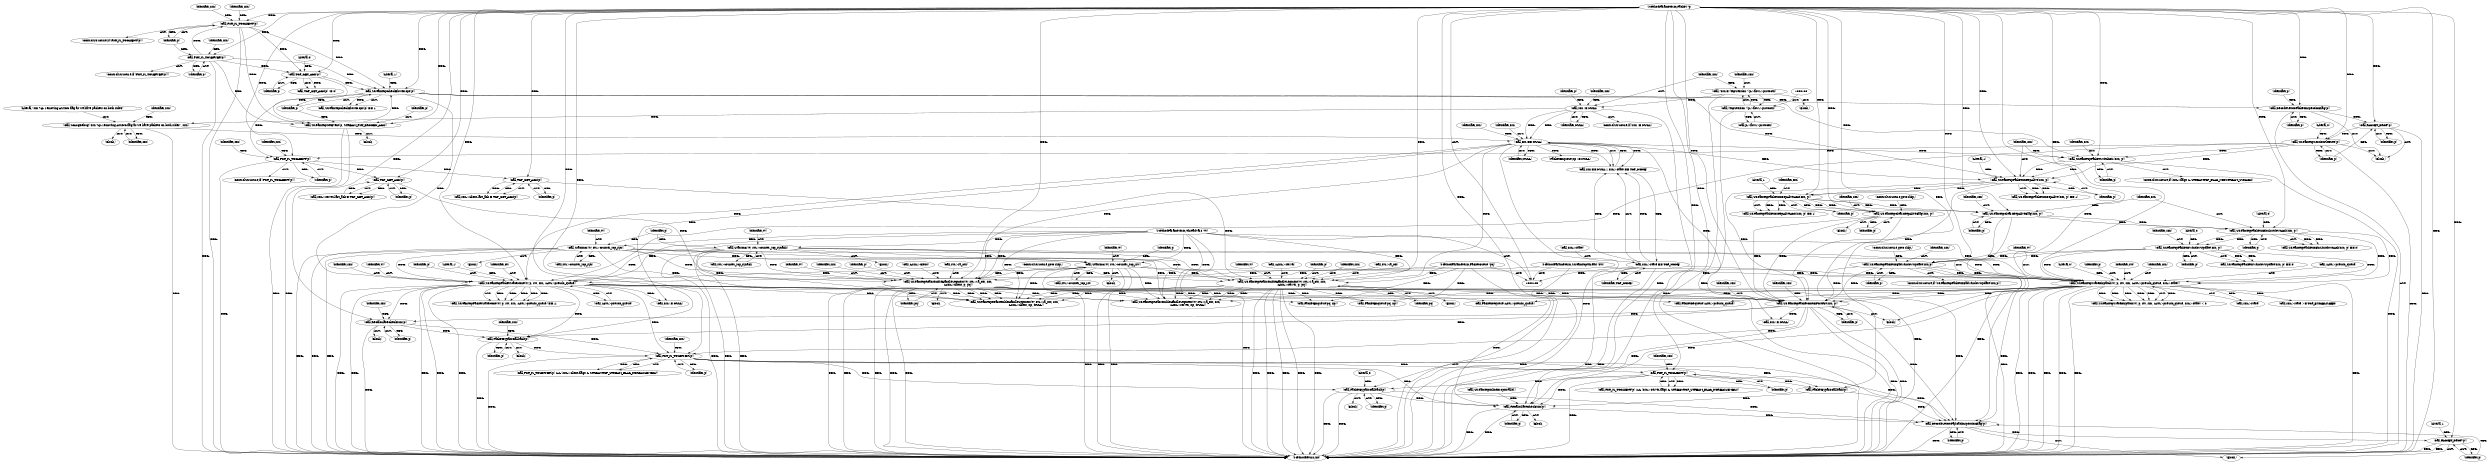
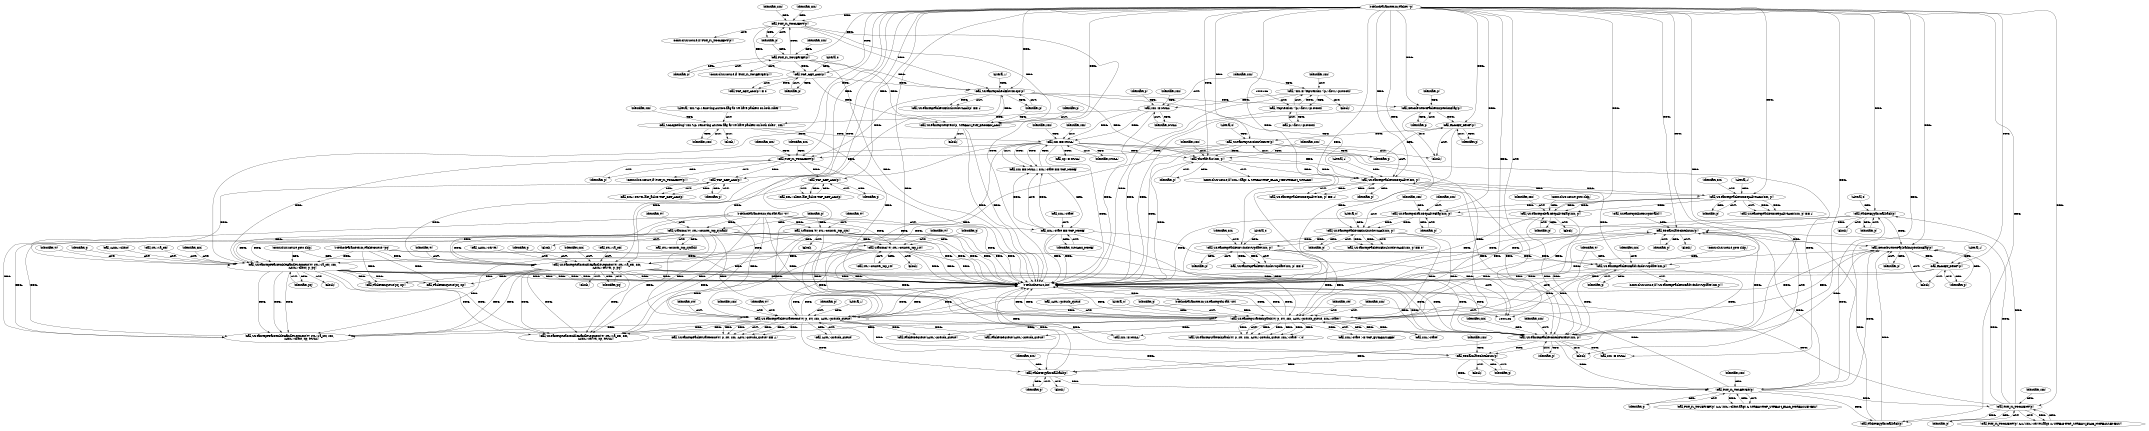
node "(Call,StreamTcpCheckFlowDrops(p) == 1)": label "(Call,StreamTcpCheckFlowDrops(p) == 1)" -> "(Call,StreamTcpPacketIsFinShutdownAck(p) == 1)"
node "(ControlStructure,if (ssn != NULL))": removed
edge "(Call,StreamTcpCheckFlowDrops(p))" -> "(Call,StreamTcpPacketIsKeepAlive(ssn, p))": label "DDG: " -> "CFG: "
edge "(MethodParameterIn,Packet *p)" -> "(Call,StreamTcpPacketIsWindowUpdate(ssn, p))": added, label "DDG:"
node "(PacketEnqueue,np != NULL)": label "(PacketEnqueue,np != NULL)" -> "(Call,np != NULL)"
node "(Call,StreamTcpPacketSwitchDir(ssn, p))": label "(Call,StreamTcpPacketSwitchDir(ssn, p))" -> "(Call,ThreadVars(ssn, p))"
edge "(Call,StreamTcpSessionPktFree(p))" -> "(Call,StreamTcpPacketIsKeepAlive(ssn, p))": now "(Call,StreamTcpPacketIsBadWindowUpdate(ssn,p))" -> "(Call,StreamTcpPacketIsKeepAlive(ssn, p))"
edge "(MethodParameterIn,ThreadVars *tv)" -> "1000125": now "(MethodParameterIn,ThreadVars *tv)" -> "(Call,ssn->state == TCP_NONE)"
edge "(Call,StatsIncr(tv, stt->counter_tcp_synack))" -> "(Call,StatsIncr(tv, stt->counter_tcp_rst))": label "DDG: " -> "CFG: "
node "(Call,stt->counter_tcp_syn)": removed
node "(Identifier,TCP_NONE)": label "(Identifier,TCP_NONE)" -> "(Identifier,SYNACK_NONE)"
edge "(Call,DecodeSetNoPacketInspectionFlag(p))" -> "(MethodReturn,int)": label "AST: " -> "DDG: "
edge "(MethodParameterIn,PacketQueue *pq)" -> "(MethodReturn,int)": label "AST: " -> "DDG: "
edge "(MethodParameterIn,StreamTcpThread *stt)" -> "(MethodReturn,int)": reversed
